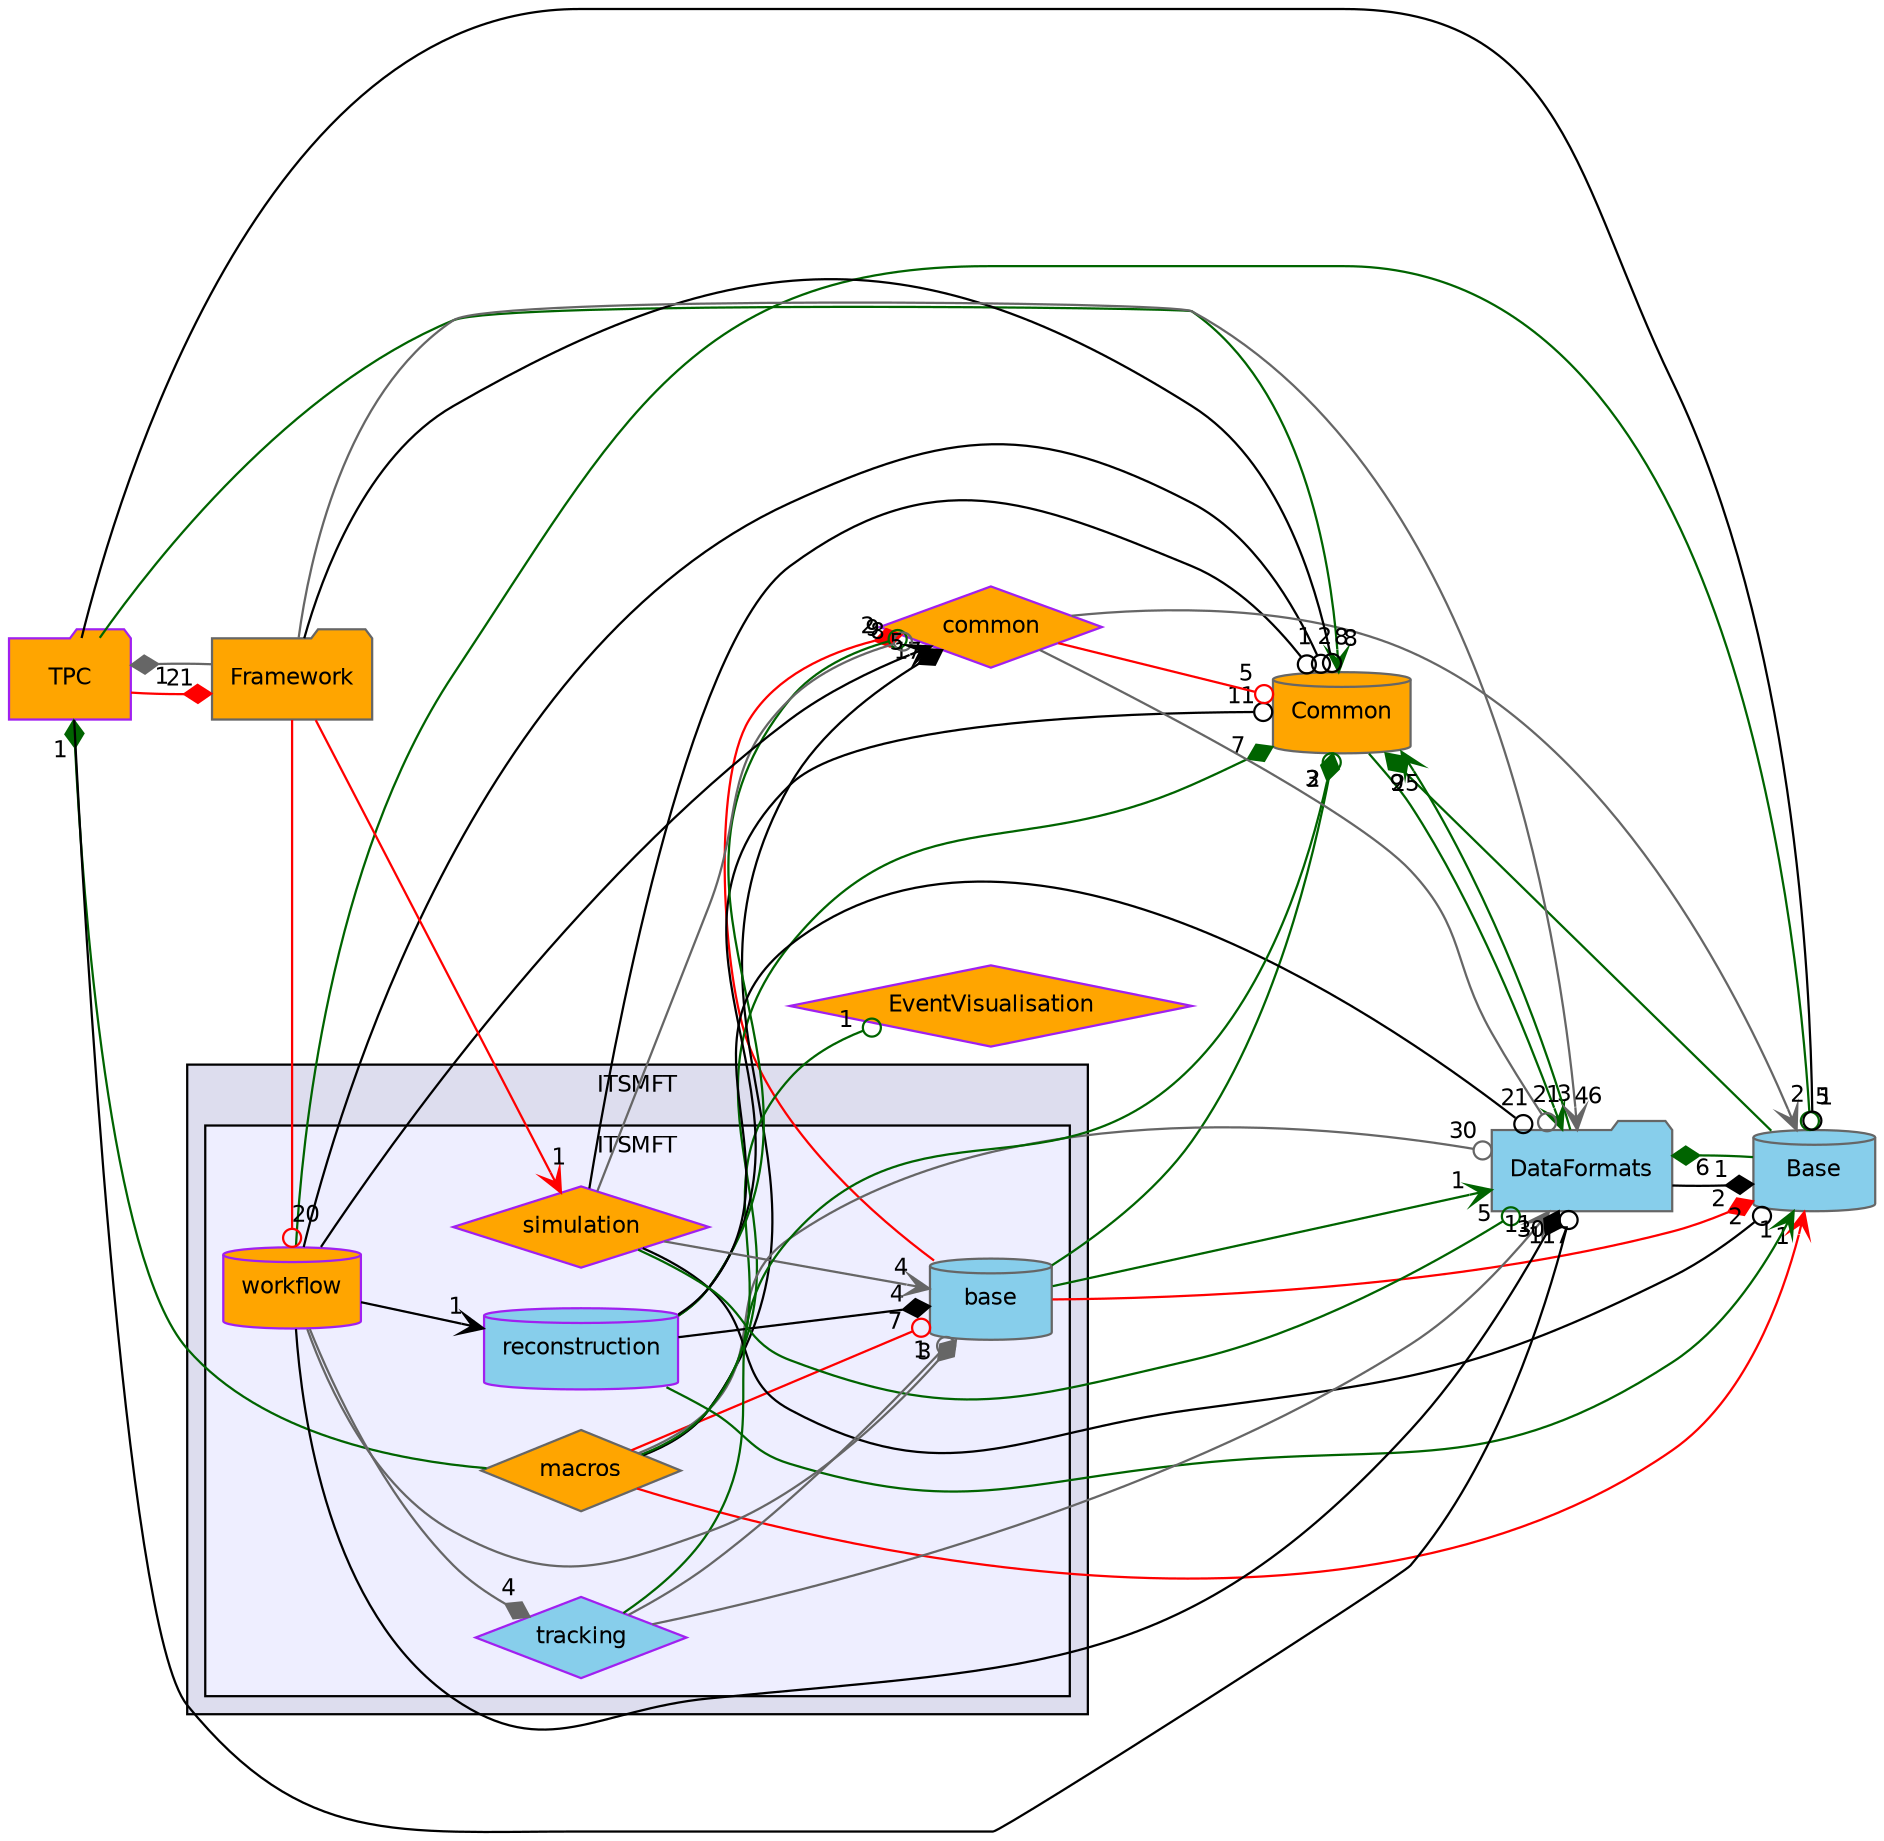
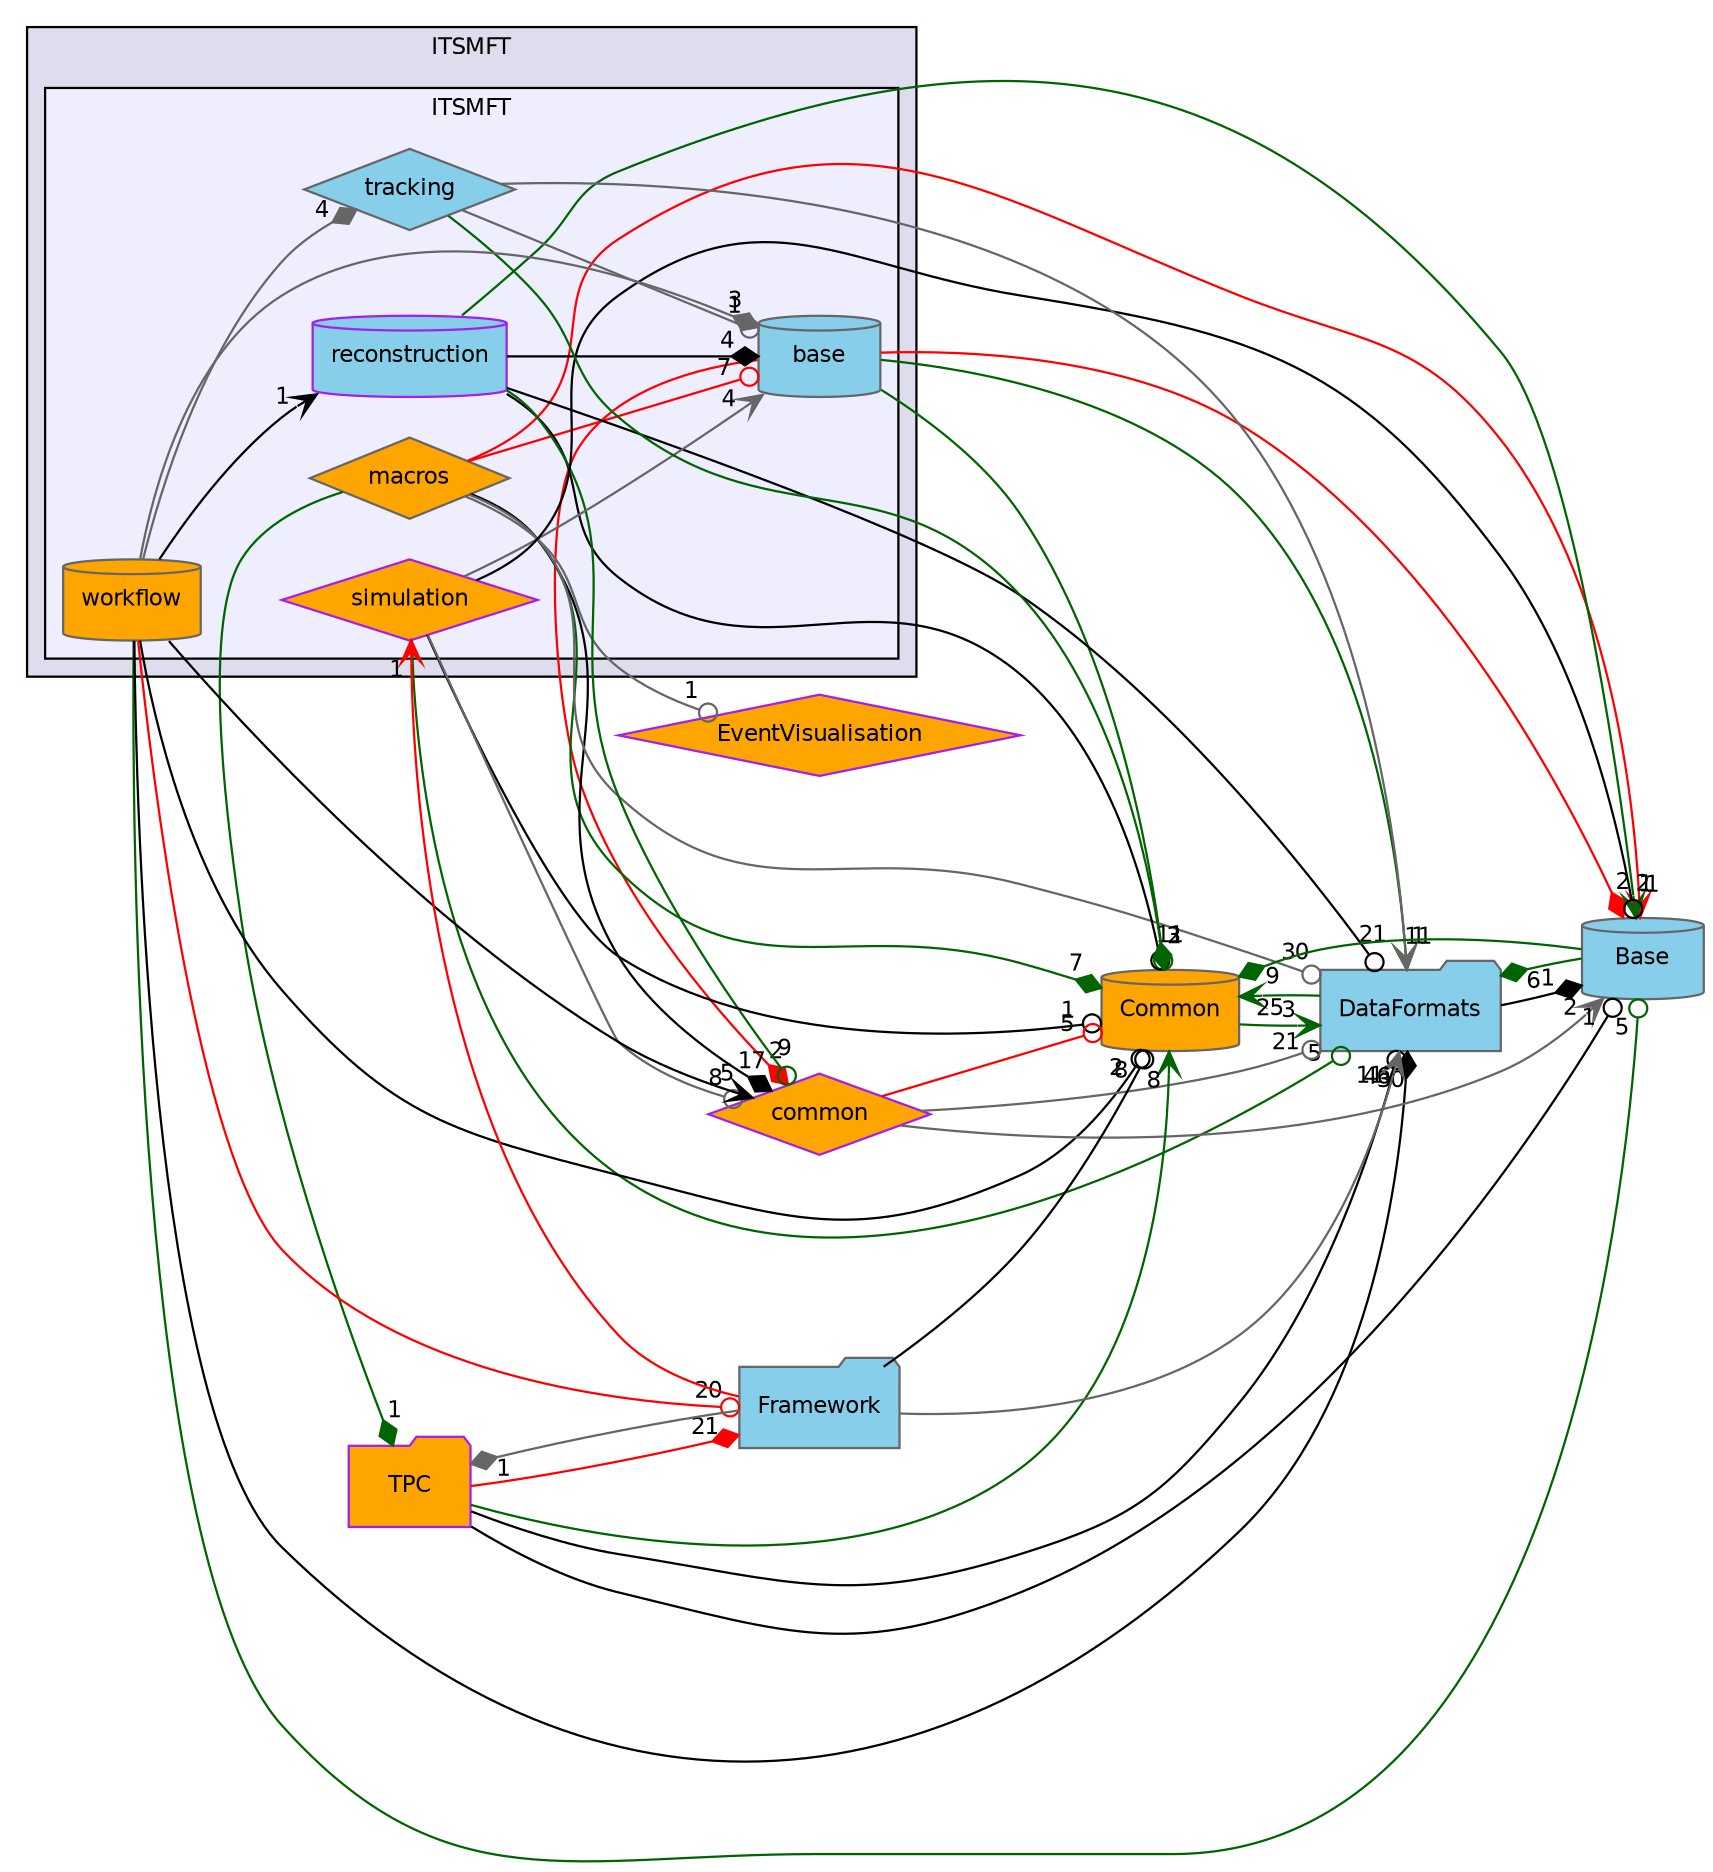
node "Framework": fillcolor orange -> skyblue
edge "Framework" -> "workflow": reversed
edge "macros" -> "EventVisualisation": color darkgreen -> gray40
node "workflow": color purple -> gray40
node "tracking": color purple -> gray40
